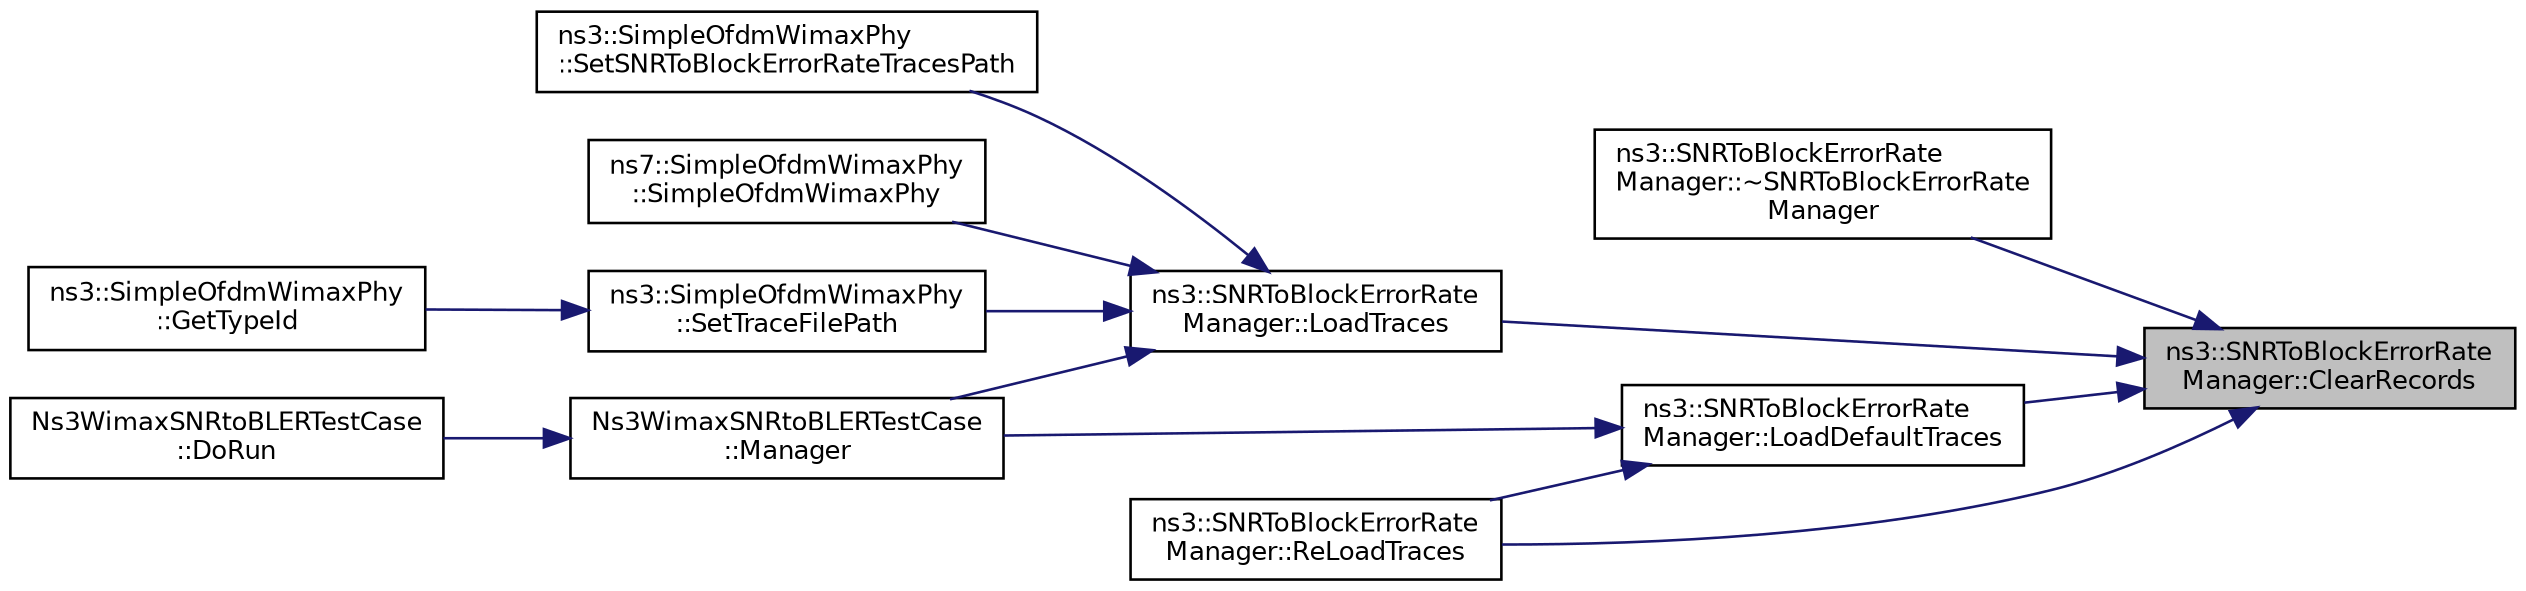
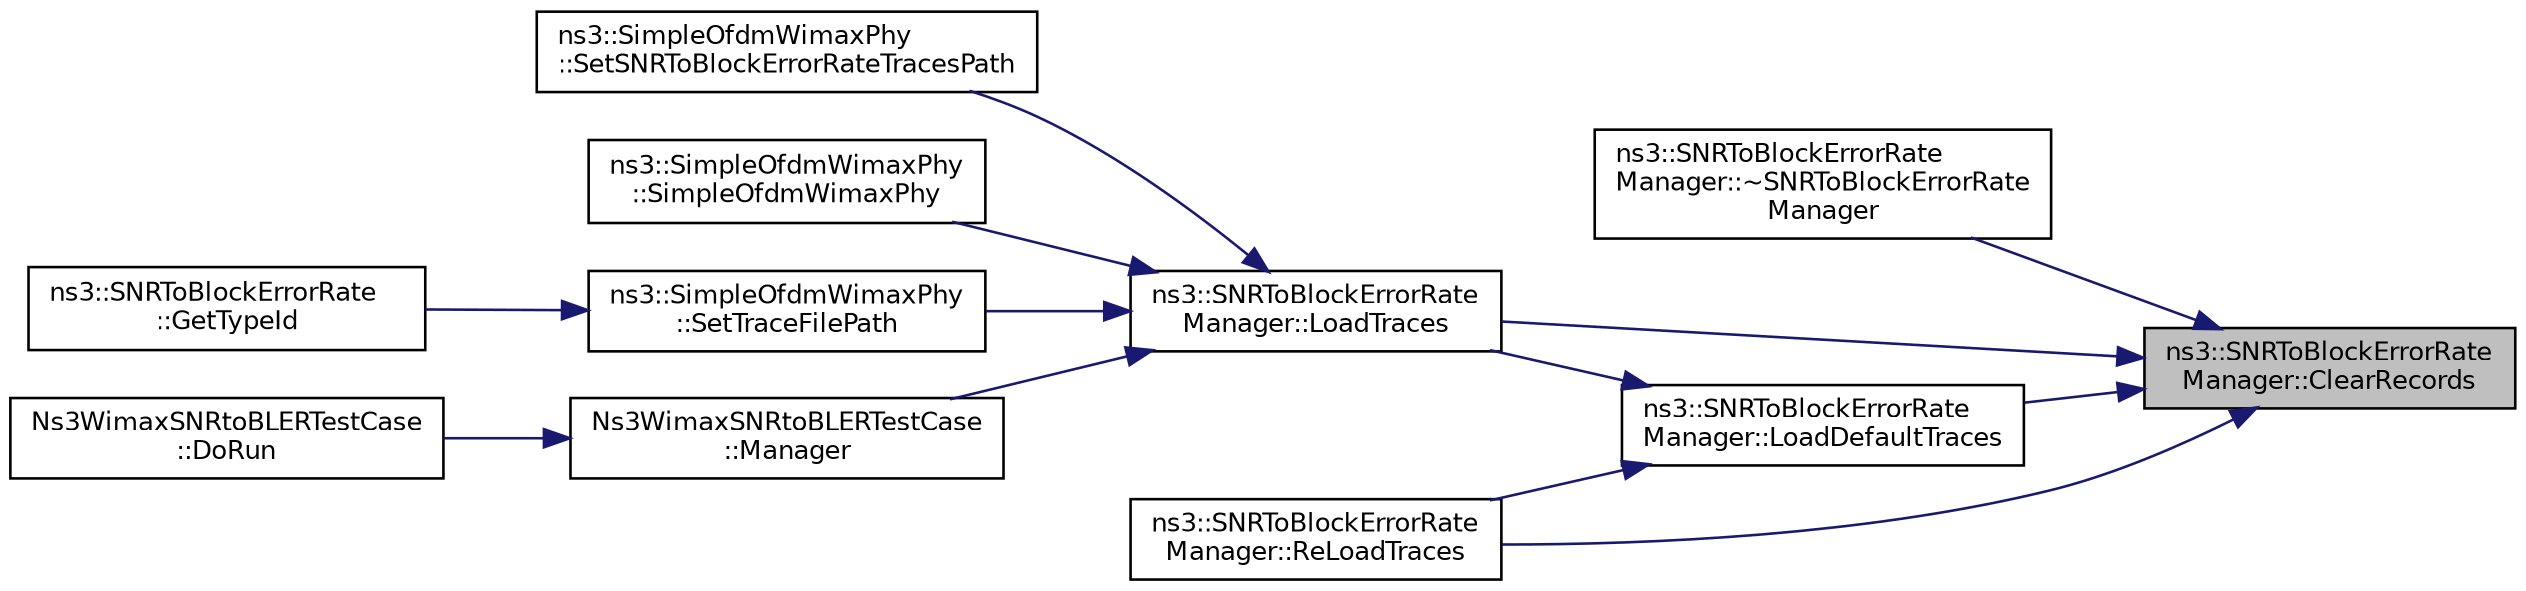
node "ns7::SimpleOfdmWimaxPhy ::SimpleOfdmWimaxPhy": label "ns7::SimpleOfdmWimaxPhy ::SimpleOfdmWimaxPhy" -> "ns3::SimpleOfdmWimaxPhy ::SimpleOfdmWimaxPhy"
node "ns3::SimpleOfdmWimaxPhy ::GetTypeId": label "ns3::SimpleOfdmWimaxPhy ::GetTypeId" -> "ns3::SNRToBlockErrorRate ::GetTypeId"
edge "Ns3WimaxSNRtoBLERTestCase ::Manager" -> "ns3::SNRToBlockErrorRate Manager::LoadDefaultTraces": now "ns3::SNRToBlockErrorRate Manager::LoadTraces" -> "ns3::SNRToBlockErrorRate Manager::LoadDefaultTraces"
